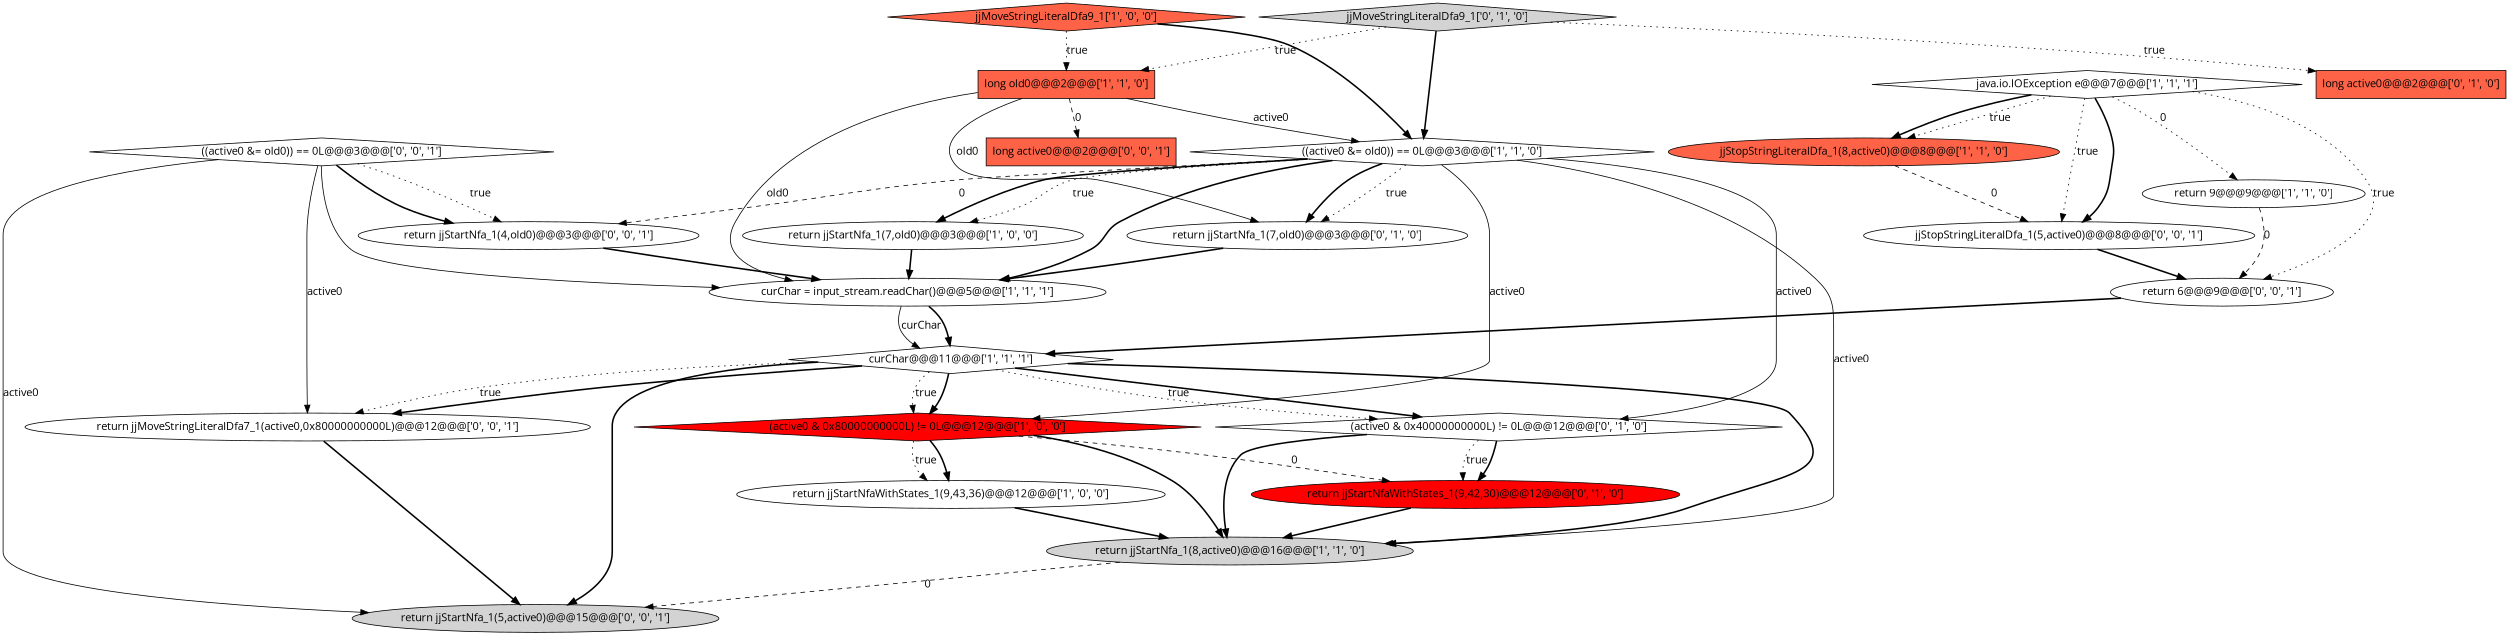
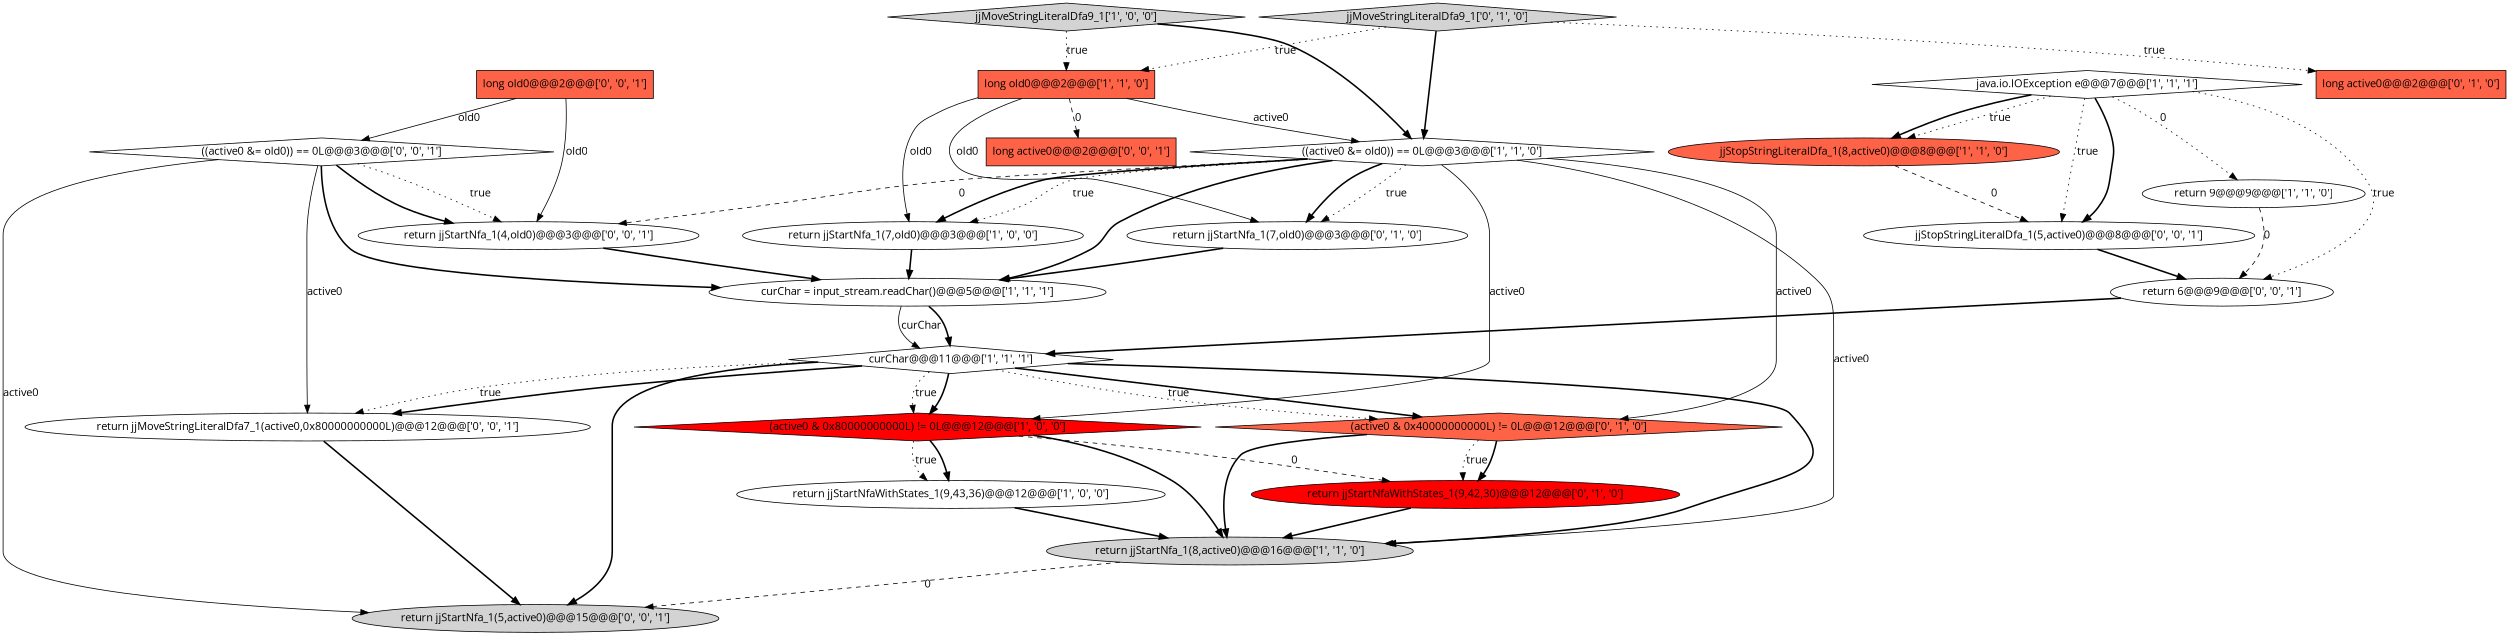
node "jjMoveStringLiteralDfa9_1['1', '0', '0']": fillcolor tomato -> lightgray
node "long old0@@@2@@@['0', '0', '1']": added
edge "long old0@@@2@@@['1', '1', '0']" -> "curChar = input_stream.readChar()@@@5@@@['1', '1', '1']": now "long old0@@@2@@@['1', '1', '0']" -> "return jjStartNfa_1(7,old0)@@@3@@@['1', '0', '0']"
edge "((active0 &= old0)) == 0L@@@3@@@['0', '0', '1']" -> "curChar = input_stream.readChar()@@@5@@@['1', '1', '1']": style solid -> bold
node "(active0 & 0x40000000000L) != 0L@@@12@@@['0', '1', '0']": fillcolor white -> tomato
